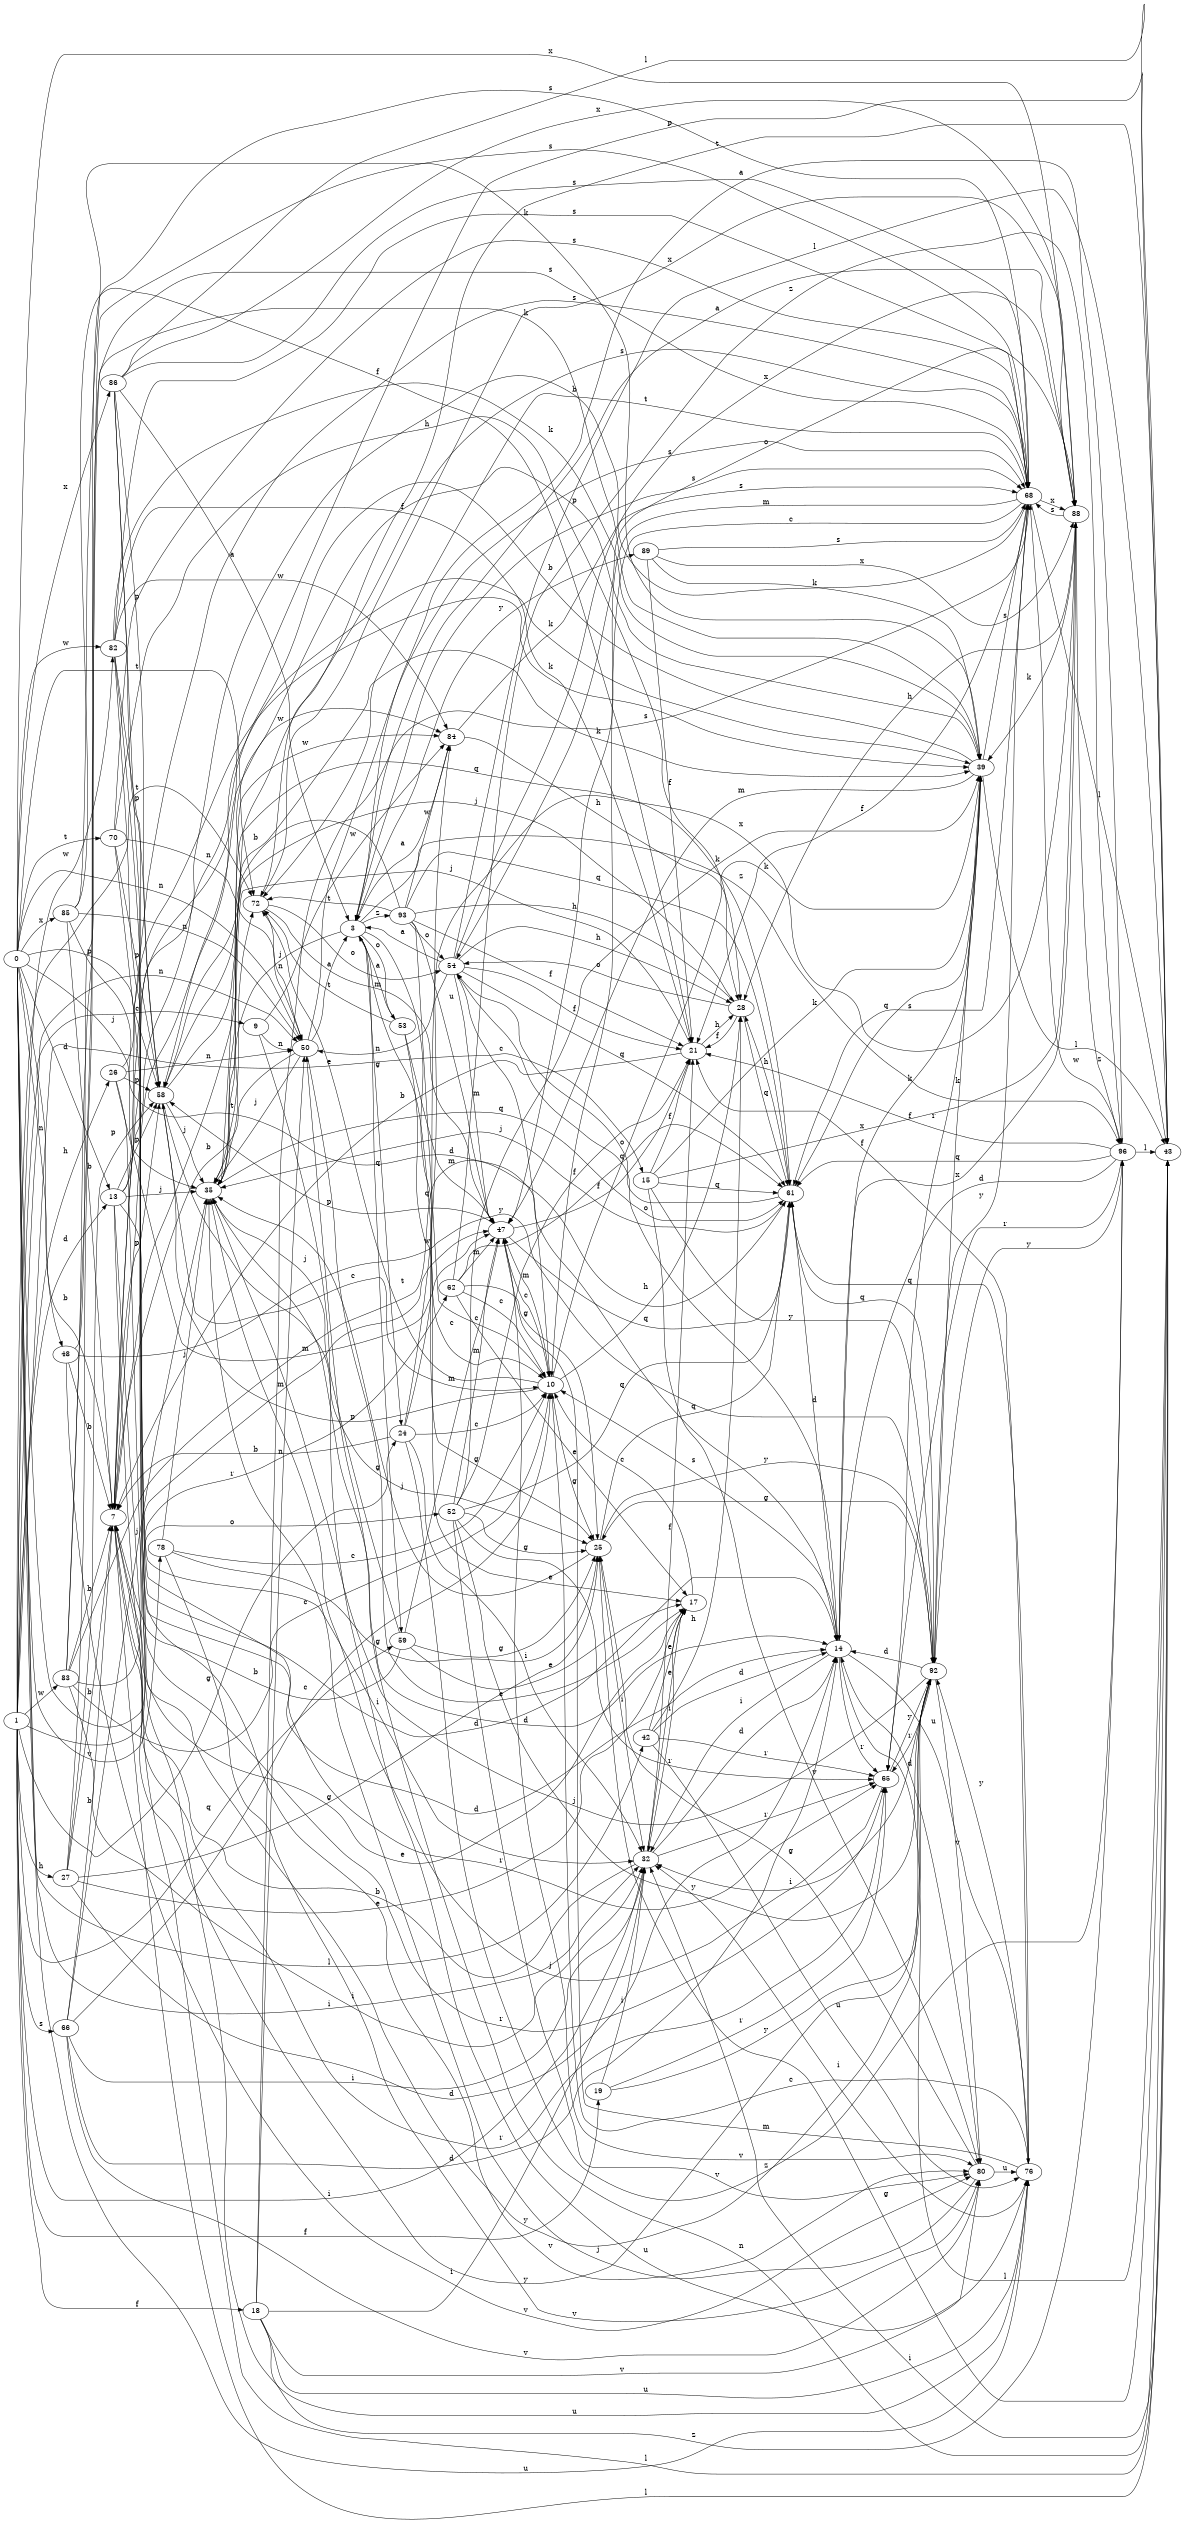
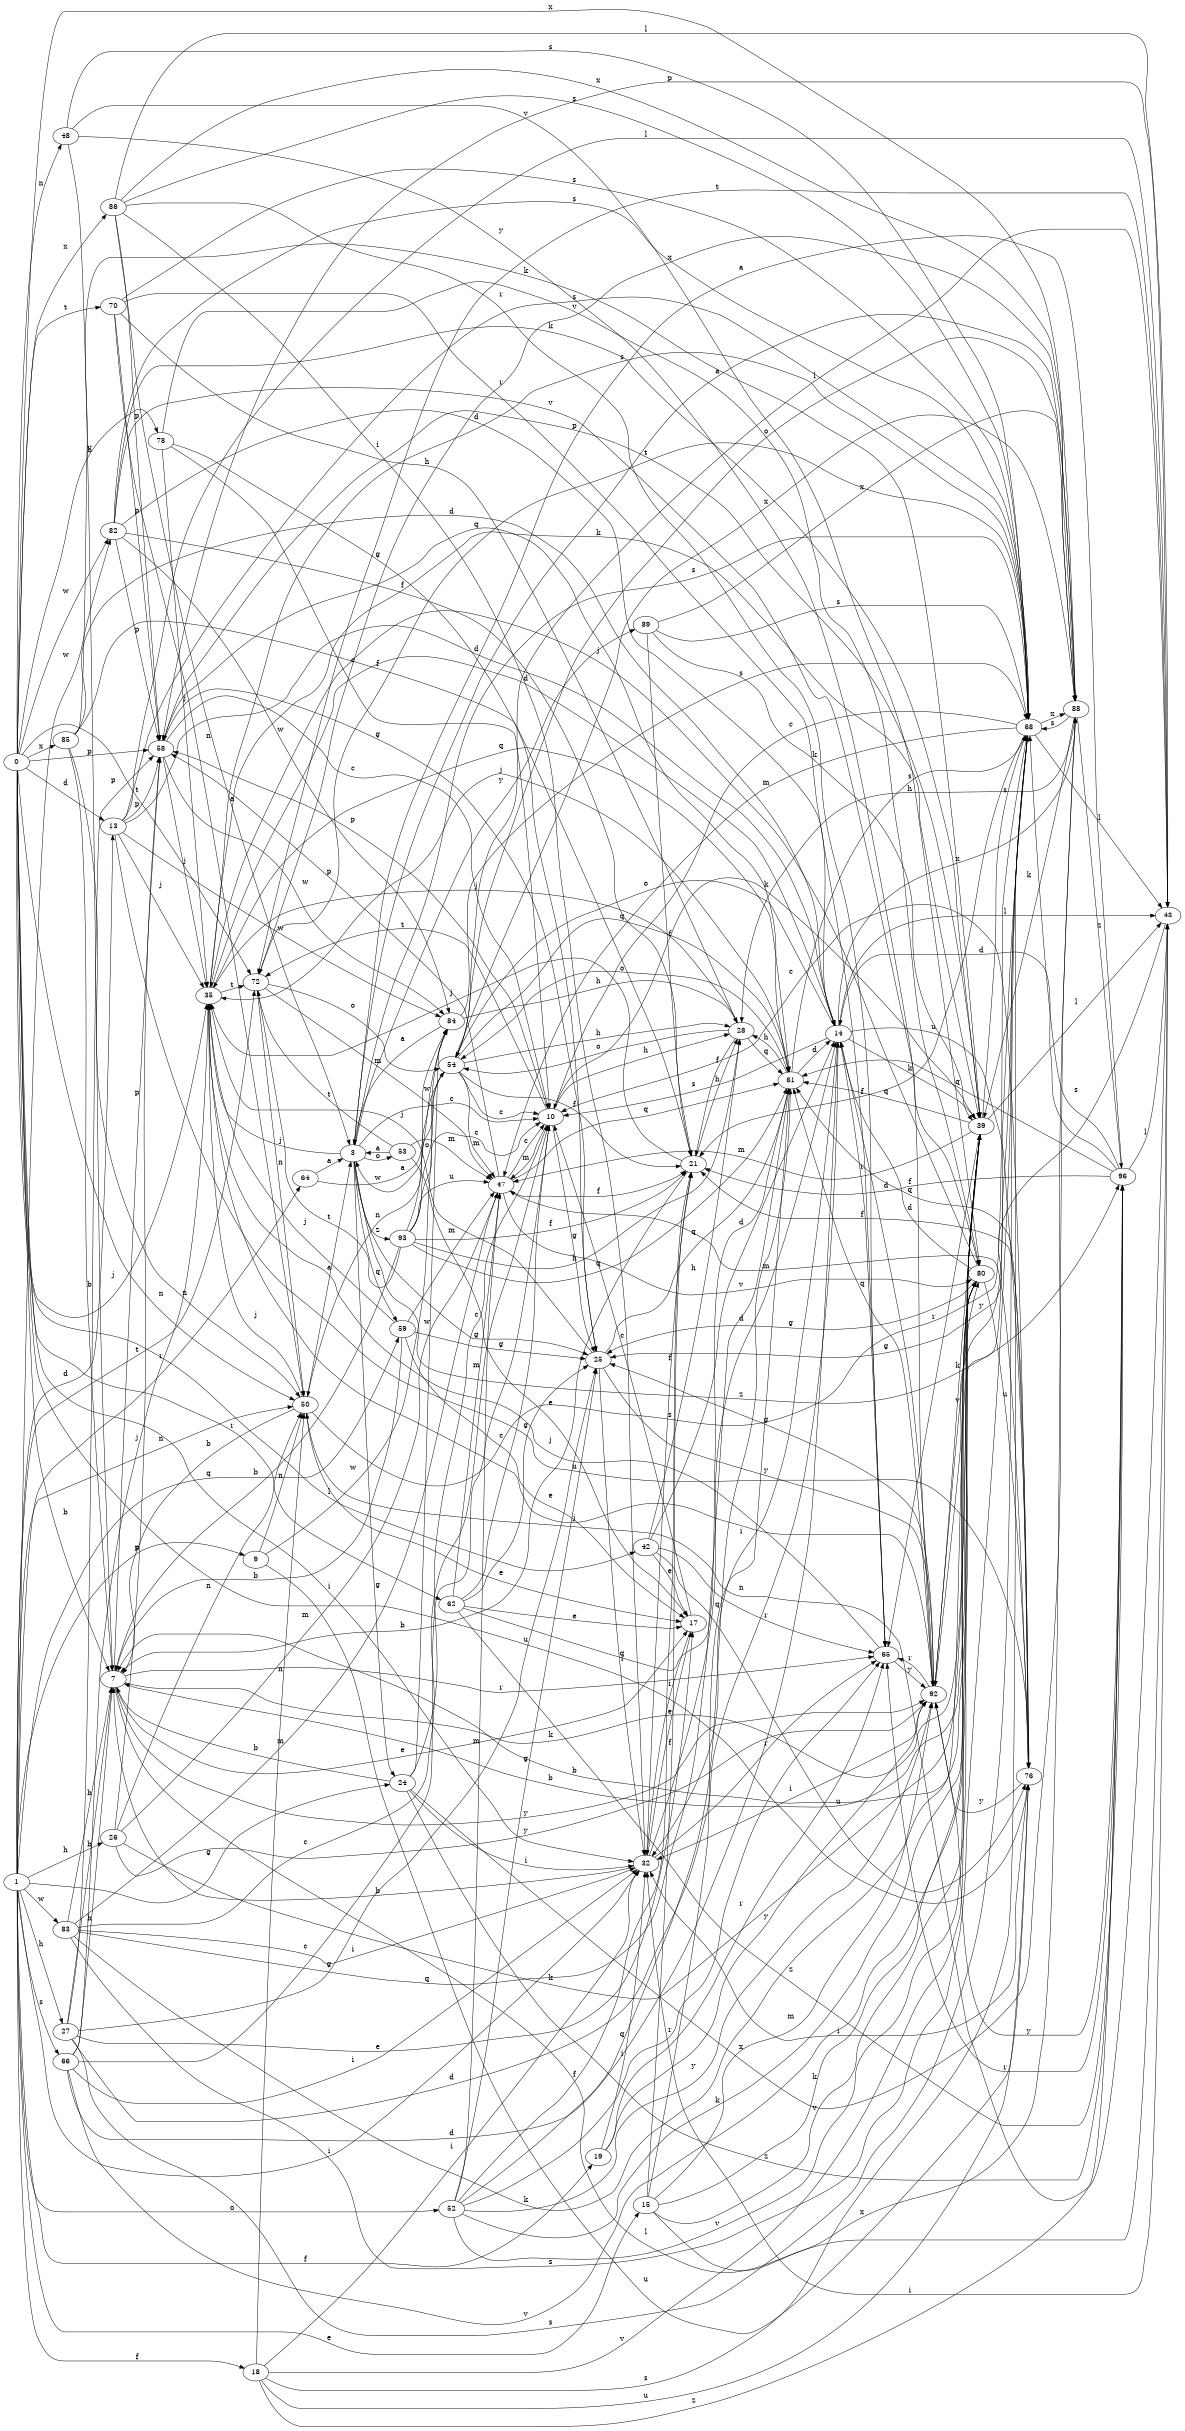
edge "68" -> "61": reversed
edge "96" -> "68": label "w" -> "s"
node "64": added
edge "15" -> "92": label "y" -> "m"
